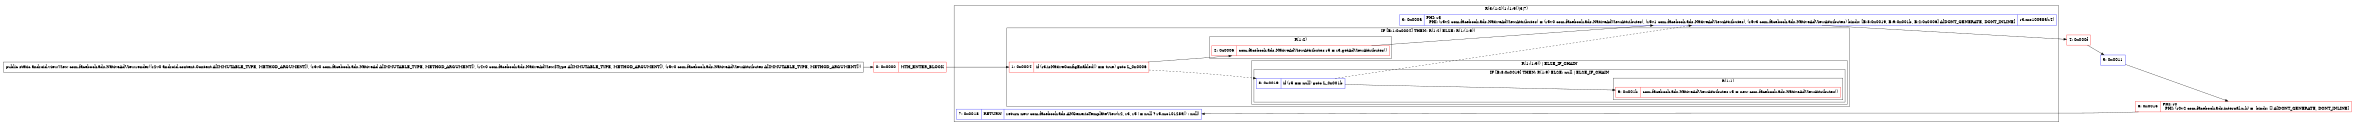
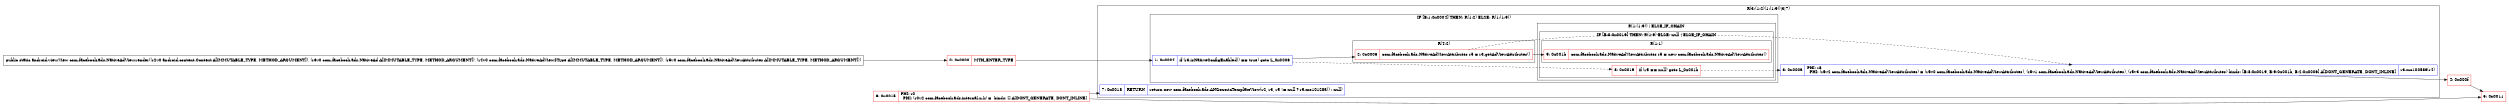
edge "2: 0x0006" -> "3: 0x000a": style solid -> dashed
cluster "R(1:2)": label "R(1:2)" -> "R(4:2)"
node "5: 0x0011": color blue -> red
node "0: 0x0000": text "MTH_ENTER_BLOCK" -> "MTH_ENTER_TYPE"
node "1: 0x0004": color red -> blue
edge "5: 0x0011" -> "6: 0x0015": reversed
node "8: 0x0019": color blue -> red
edge "8: 0x0019" -> "9: 0x001b": now "2: 0x0006" -> "9: 0x001b"
